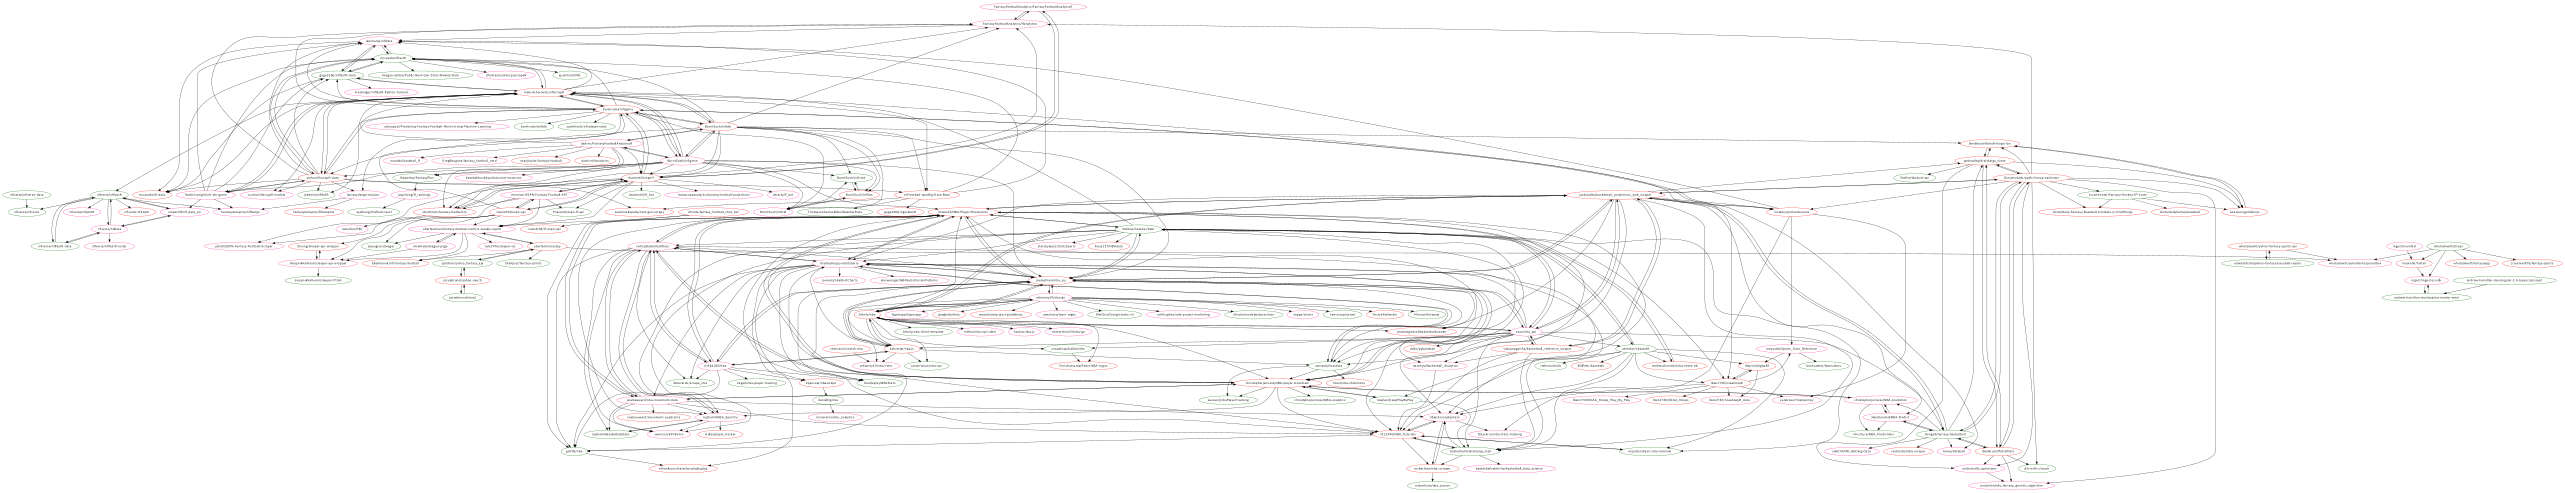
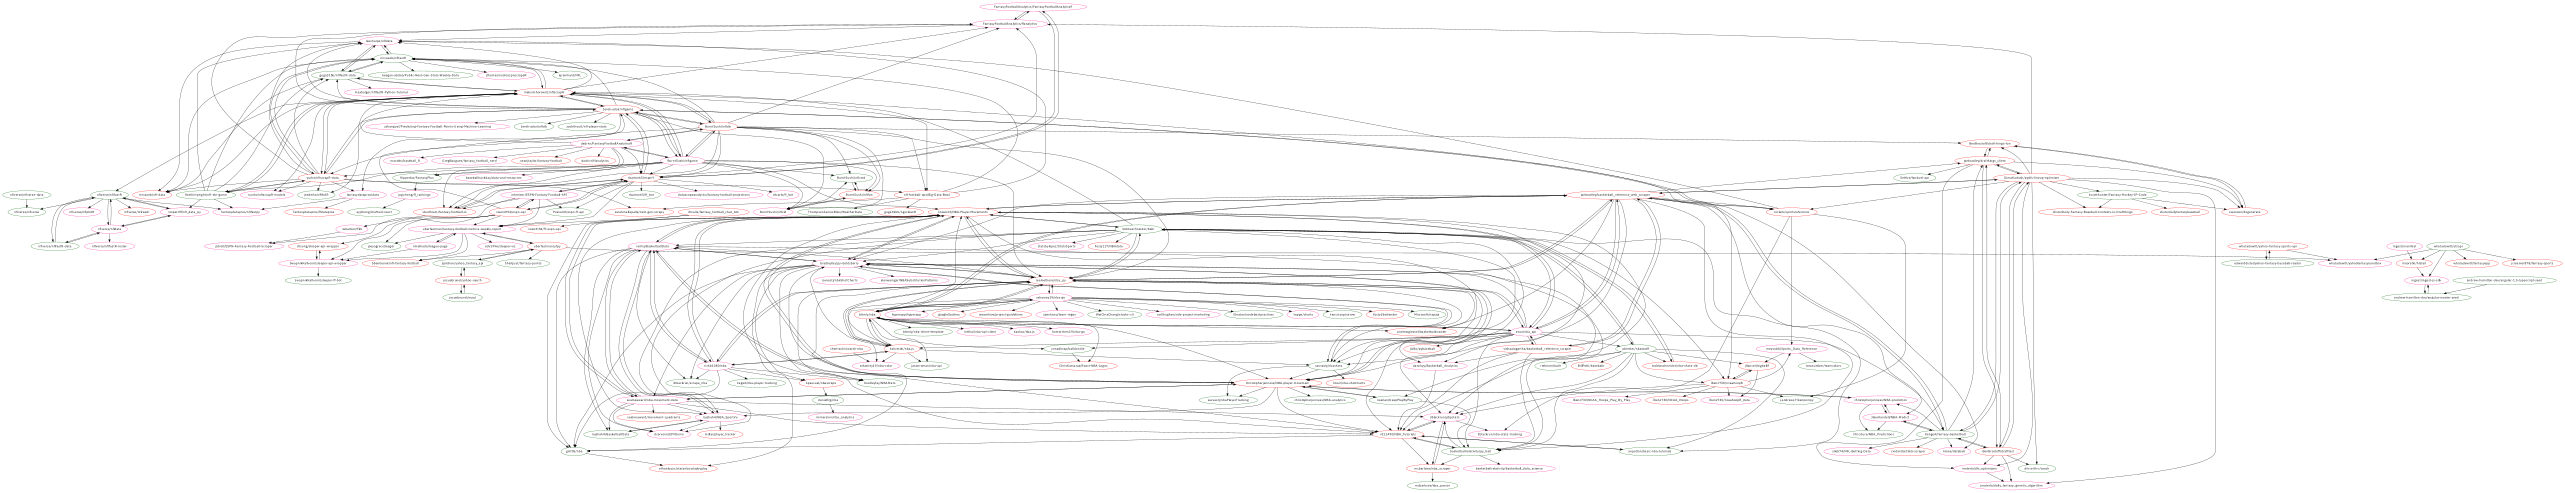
node "fivethirtyeight/nfl-elo-game": color deeppink -> darkgreen
node "jaebradley/basketball_projections_web_scraper": label "jaebradley/basketball_projections_web_scraper" -> "jaebradley/basketball_reference_web_scraper"
edge "rbarton65/espnff" -> "pdroll/ESPN-Fantasy-Football-Scraper": now "twbarber/fflib" -> "pdroll/ESPN-Fantasy-Football-Scraper"
node "swanson/guidelines": label "swanson/guidelines" -> "swanson/degenerate"
node "j-andrews7/kenpompy": color deeppink -> darkgreen
node "swanson/EPVDemo": label "swanson/EPVDemo" -> "dcervone/EPVDemo"
